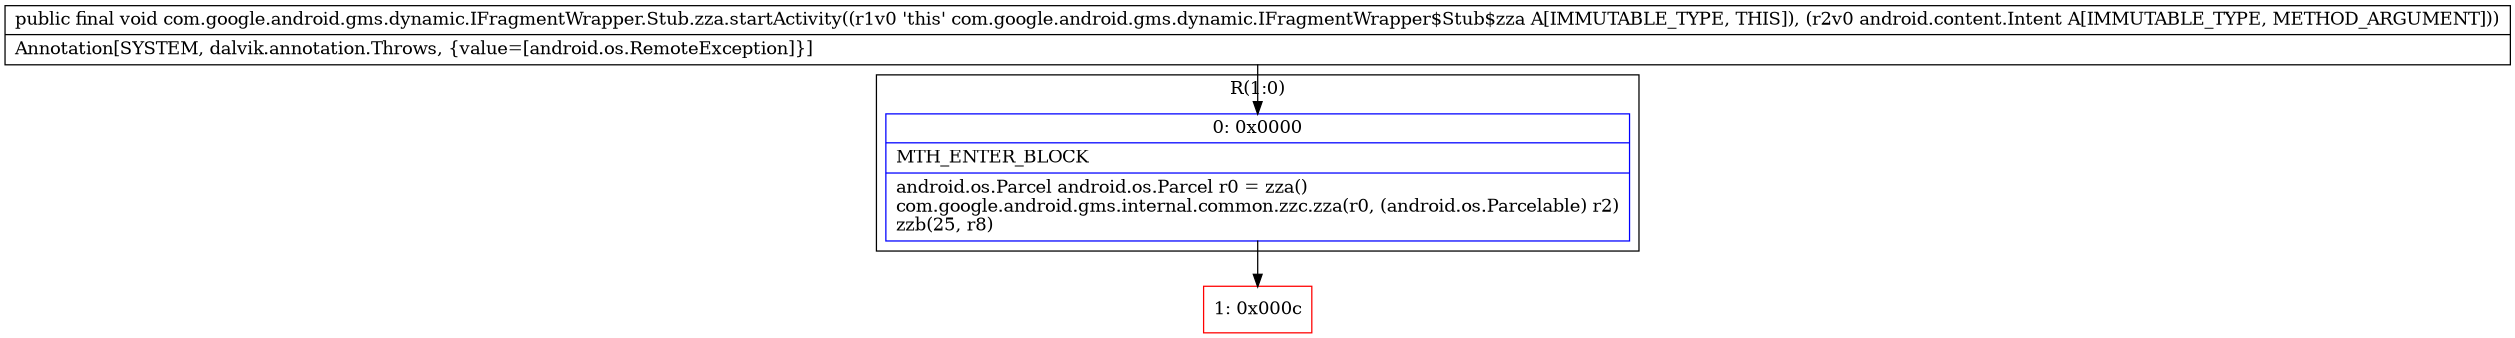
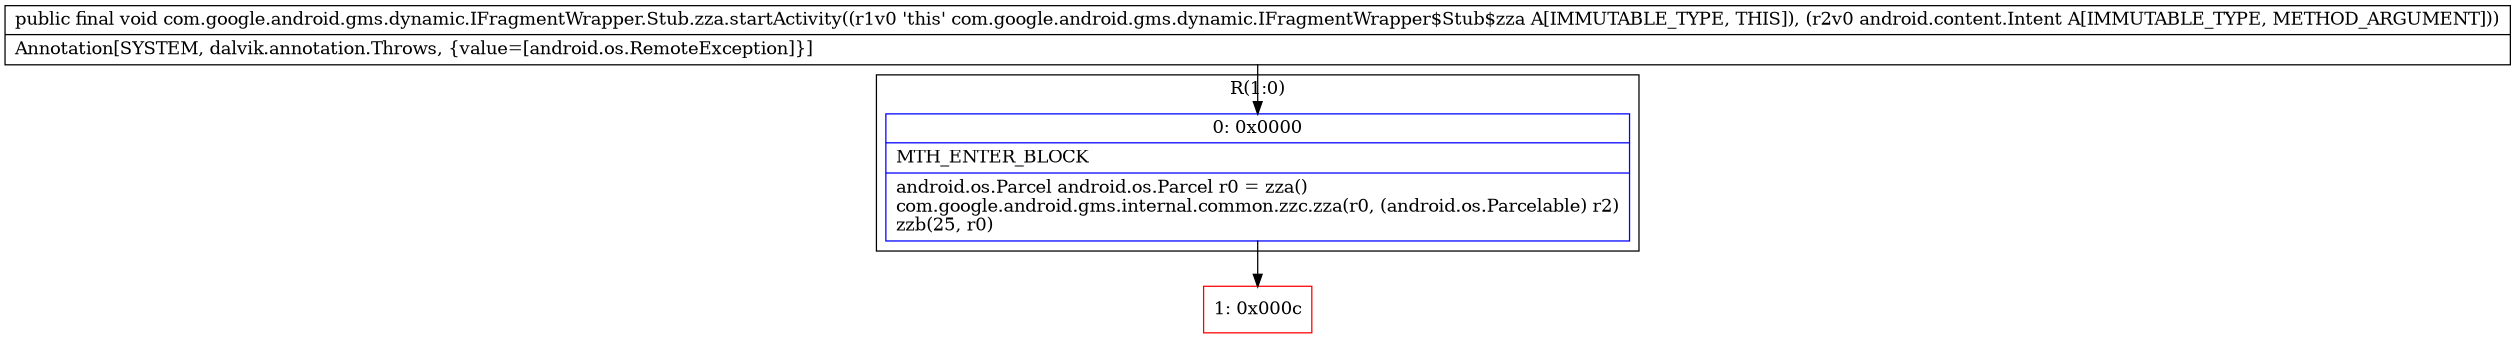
node "0: 0x0000": text "zzb(25, r8)" -> "zzb(25, r0)"
